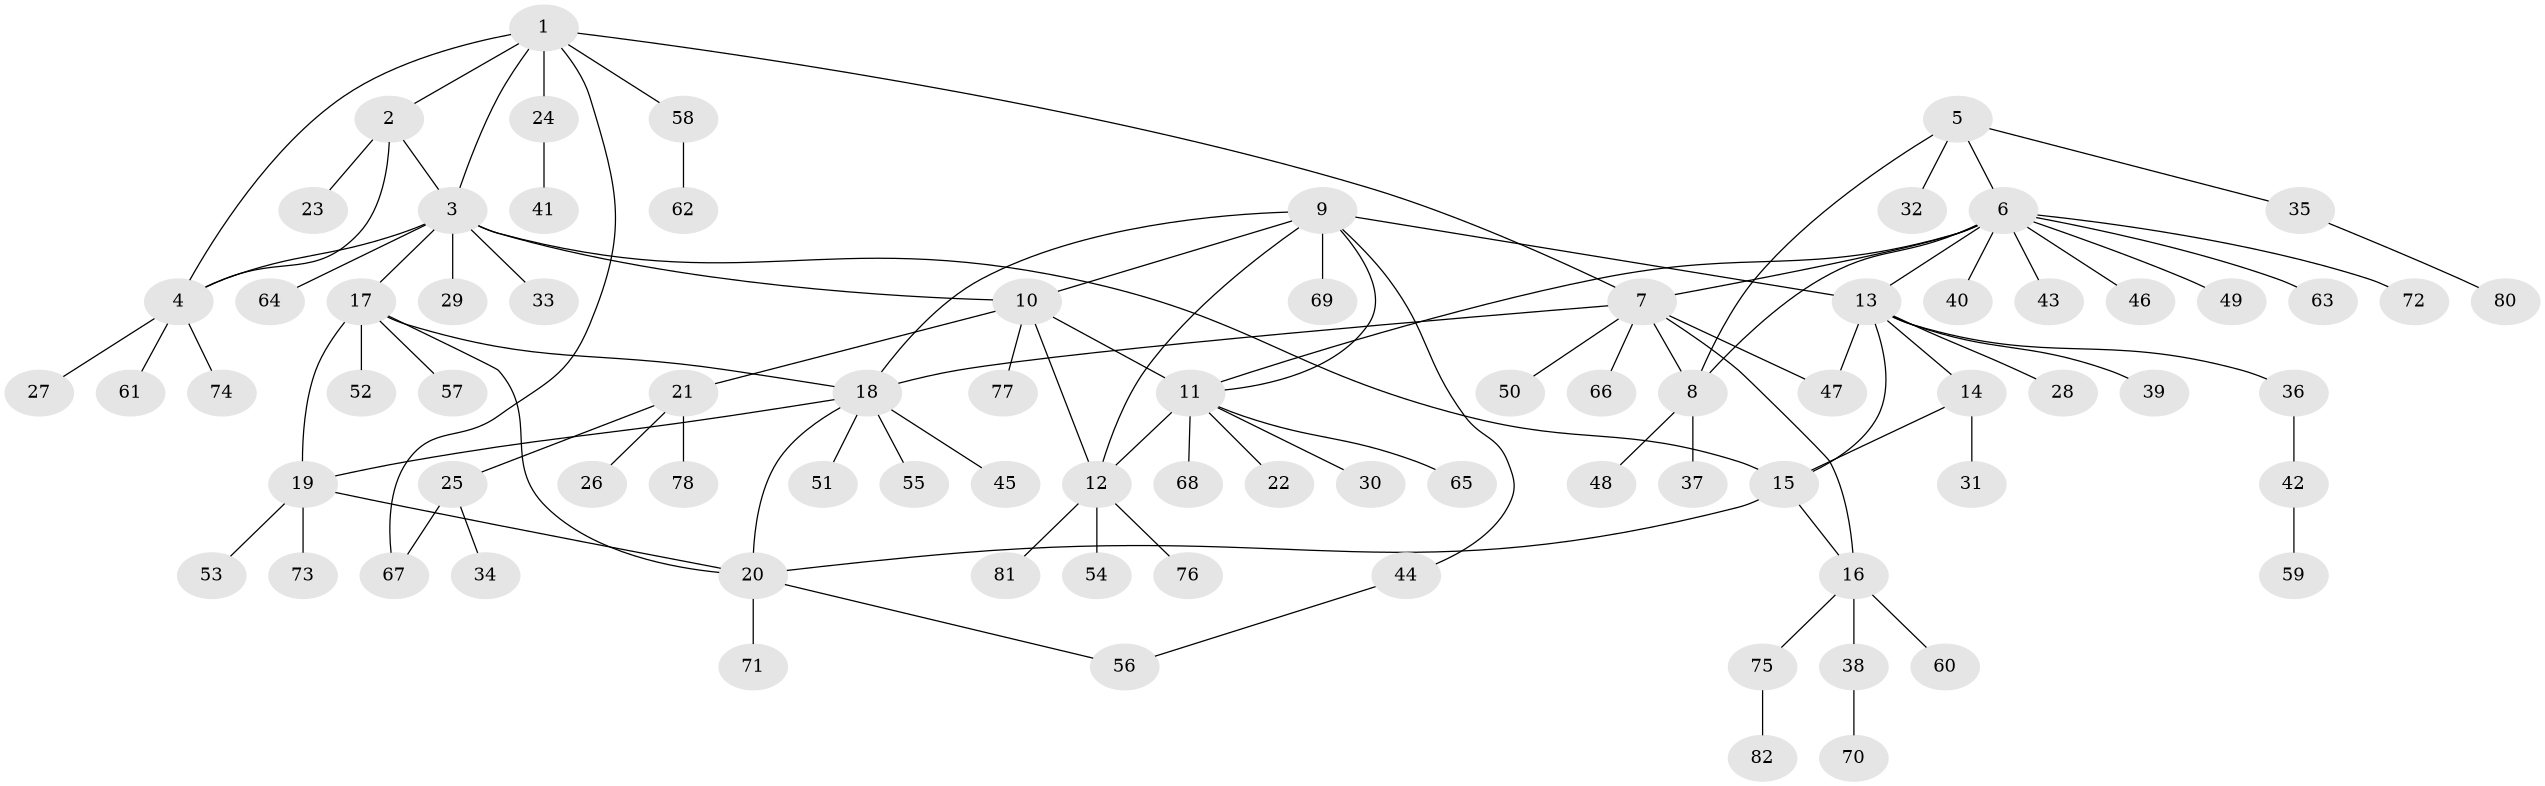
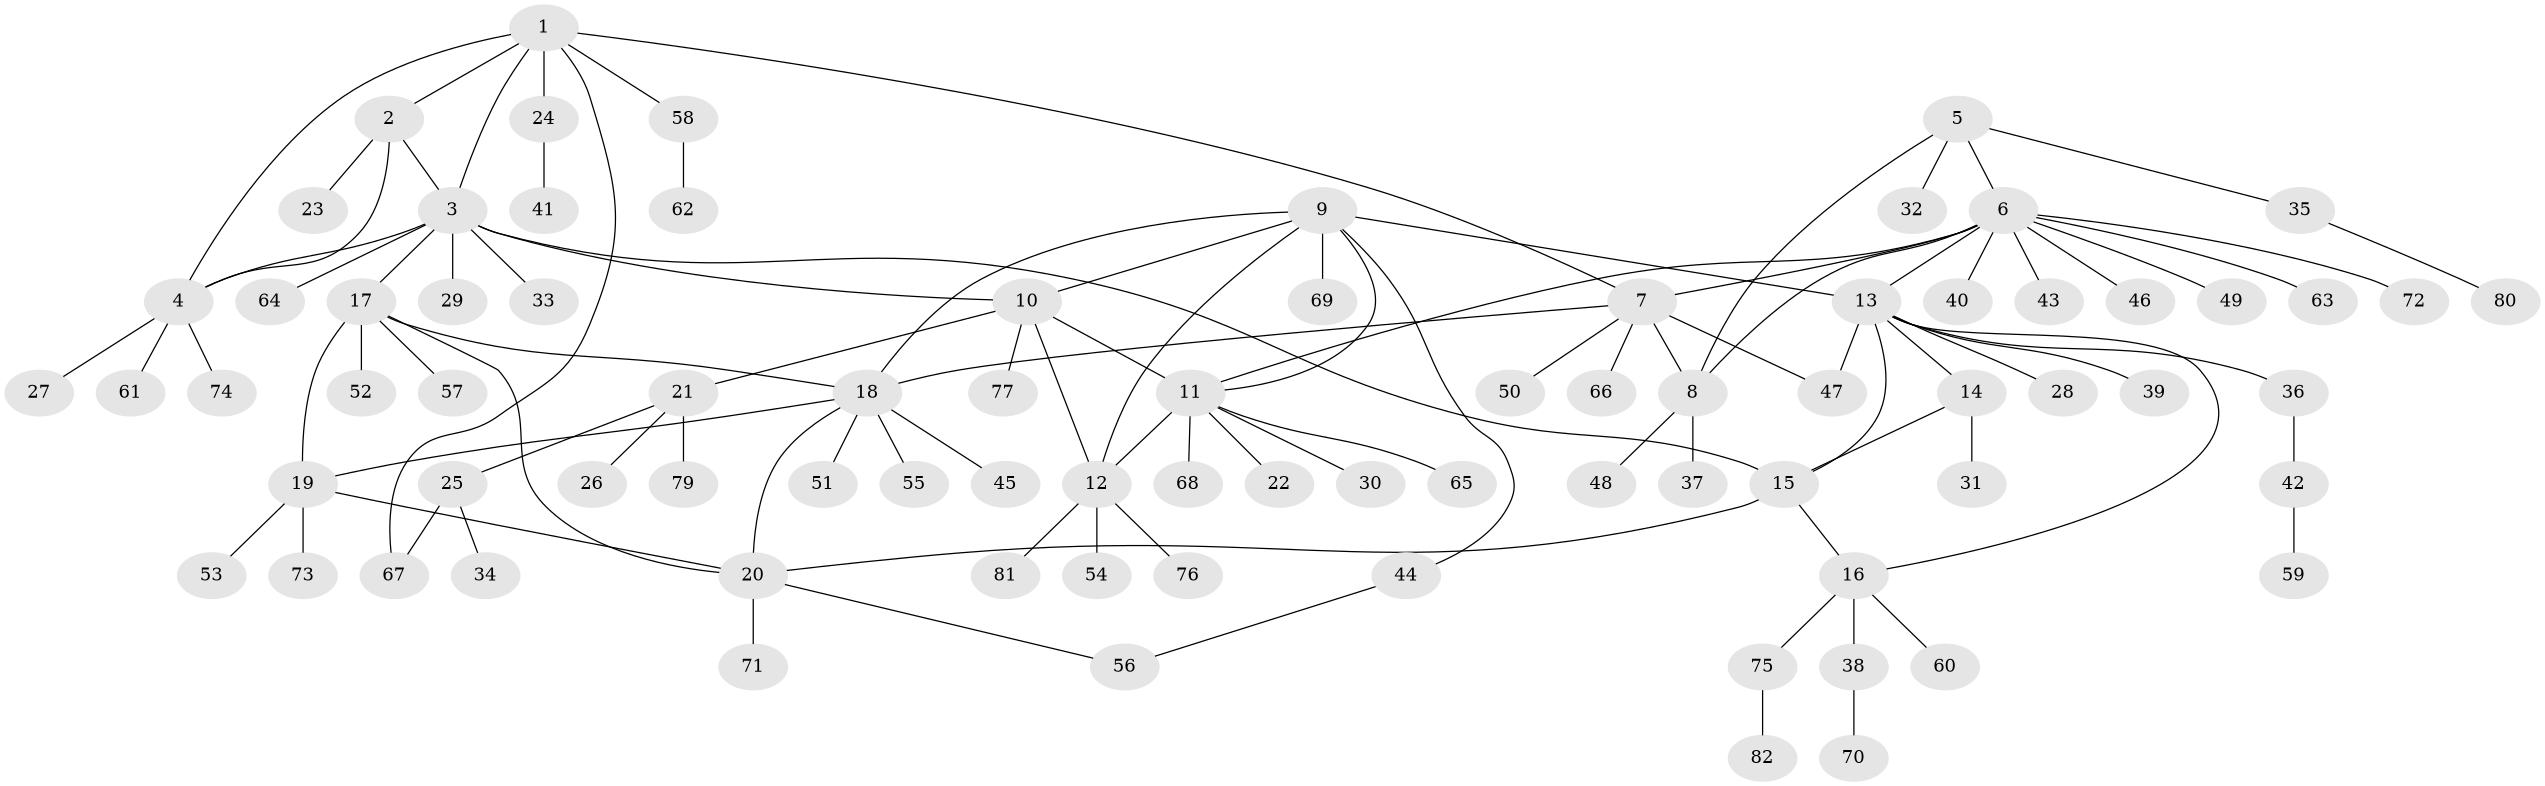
edge "7" -- "16": now "13" -- "16"
node "78": label "78" -> "79"
